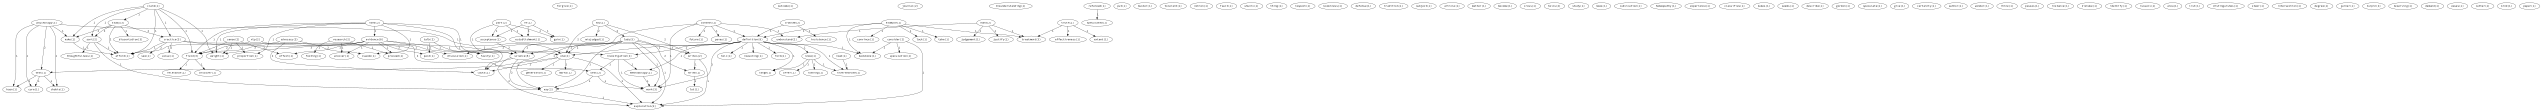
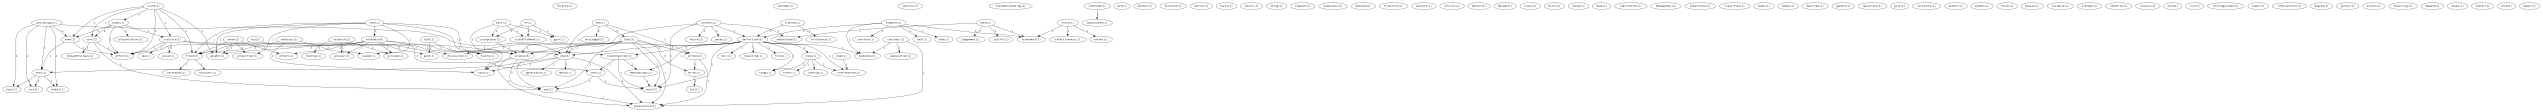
edge "make(1)" -> "test(1)": added, label "1"
